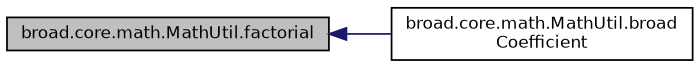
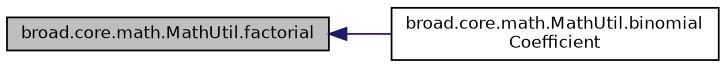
node "broad.core.math.MathUtil.broad Coefficient": label "broad.core.math.MathUtil.broad Coefficient" -> "broad.core.math.MathUtil.binomial Coefficient"
